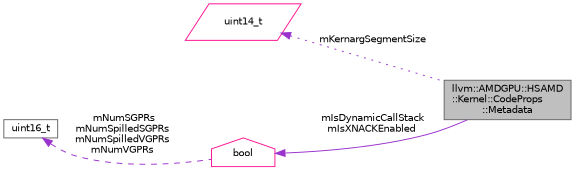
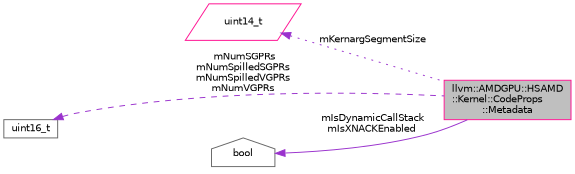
node "llvm::AMDGPU::HSAMD ::Kernel::CodeProps ::Metadata": color gray40 -> deeppink
node "bool": color deeppink -> gray40
edge "bool" -> "uint16_t": now "llvm::AMDGPU::HSAMD ::Kernel::CodeProps ::Metadata" -> "uint16_t"
